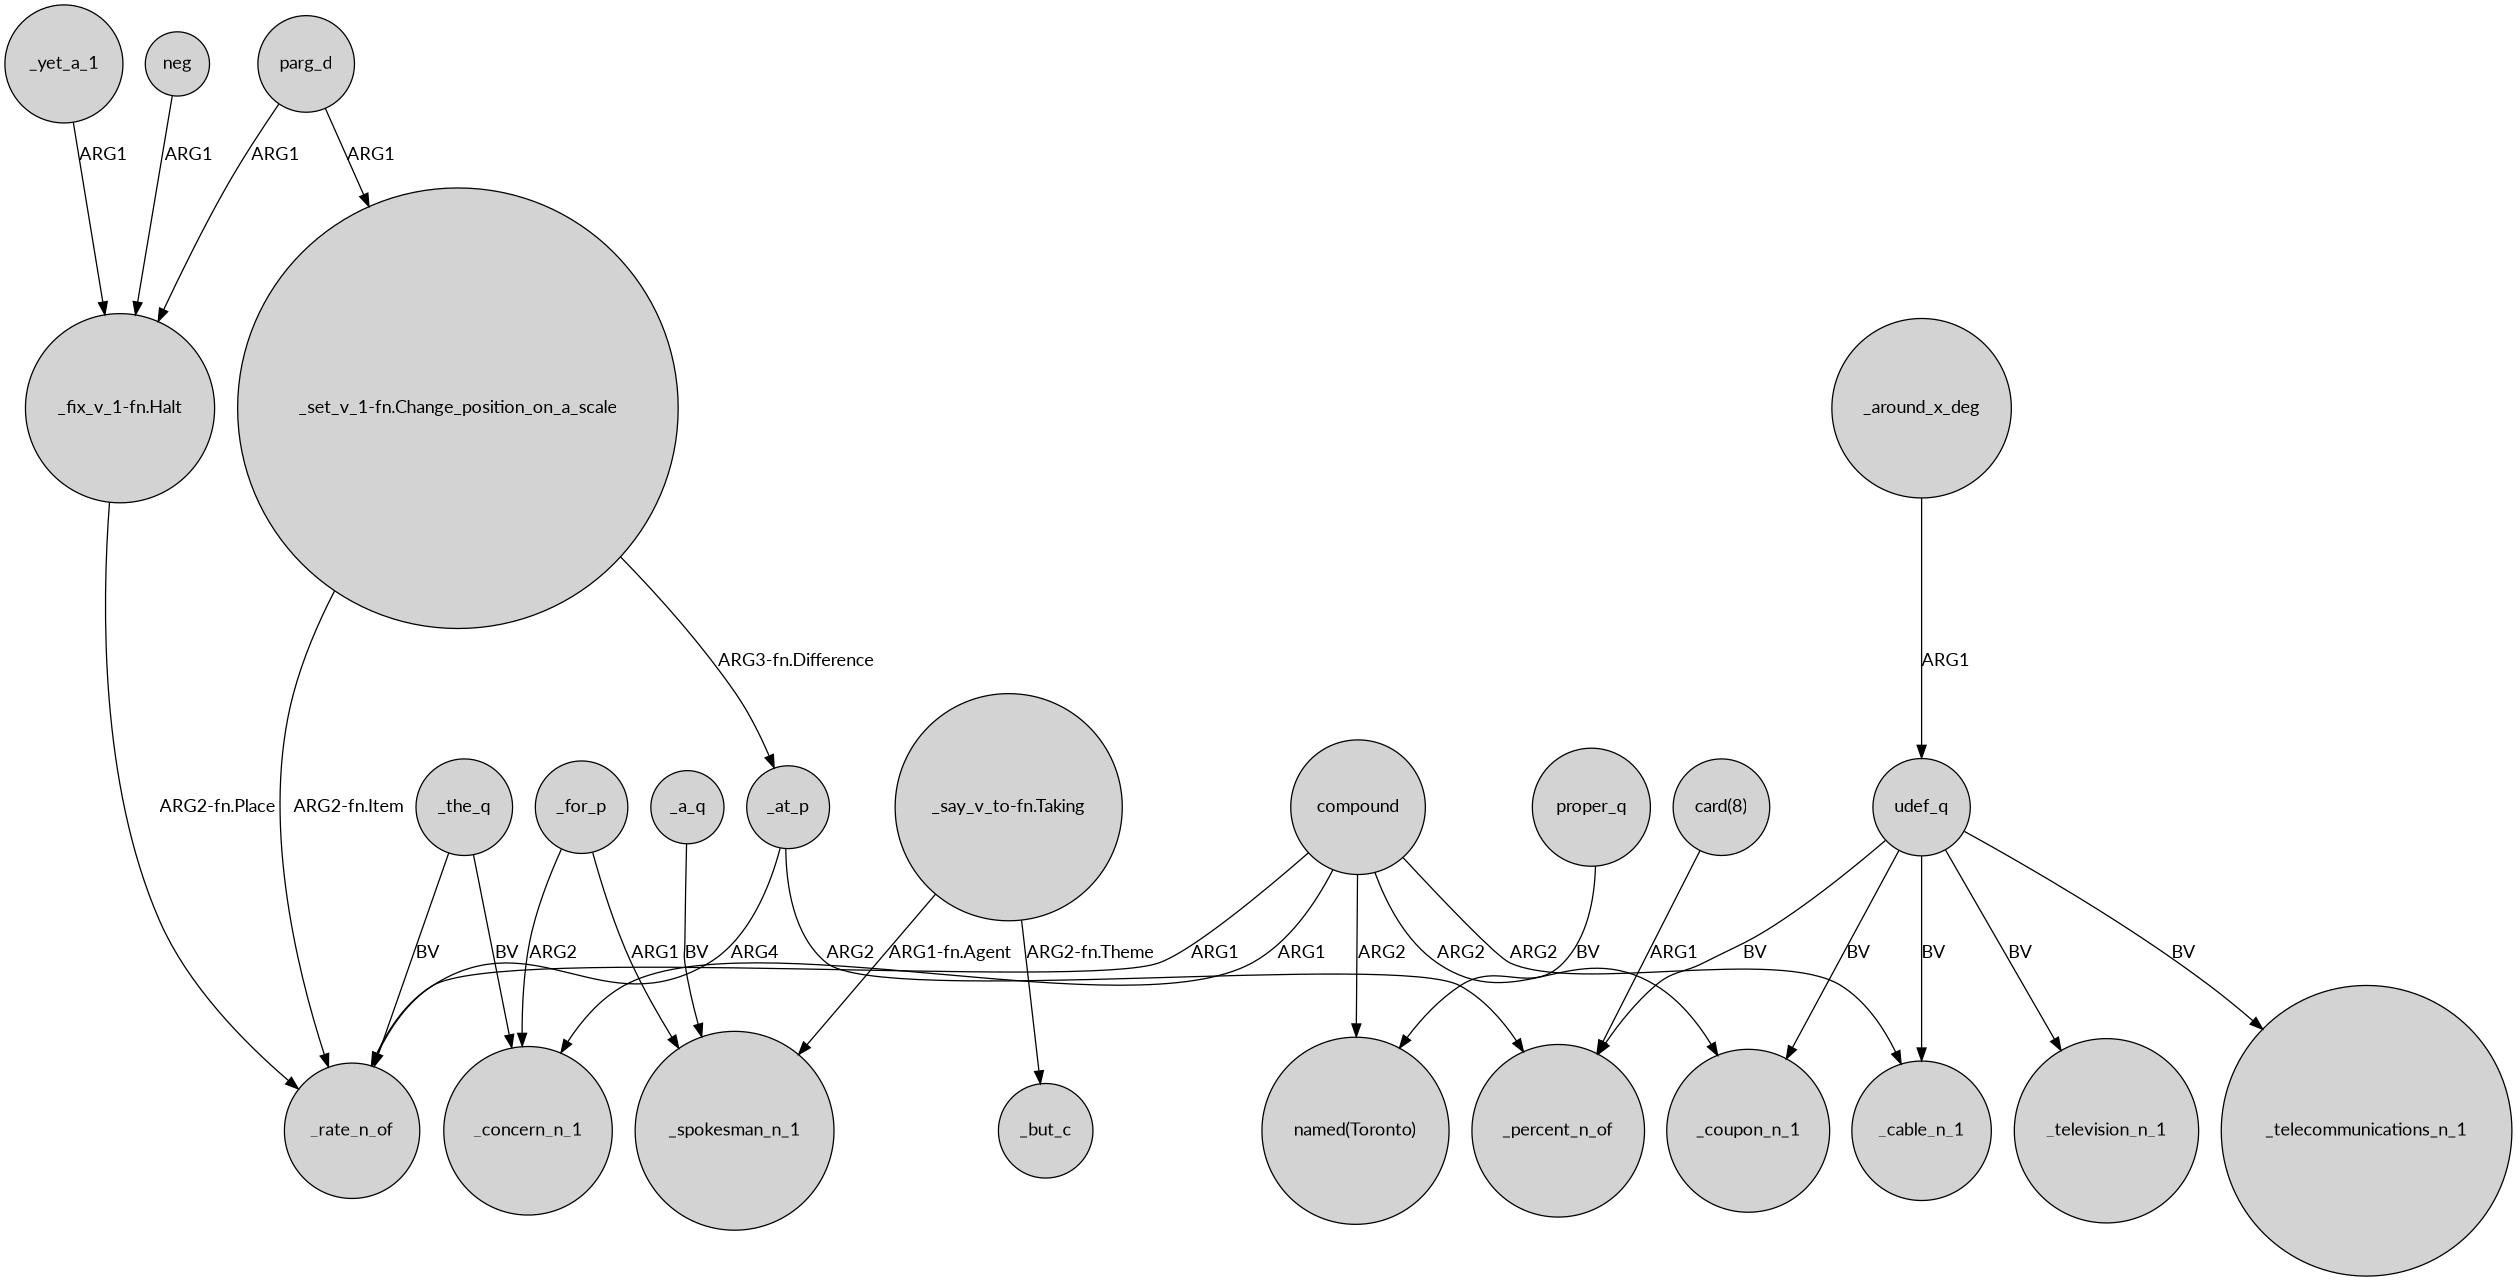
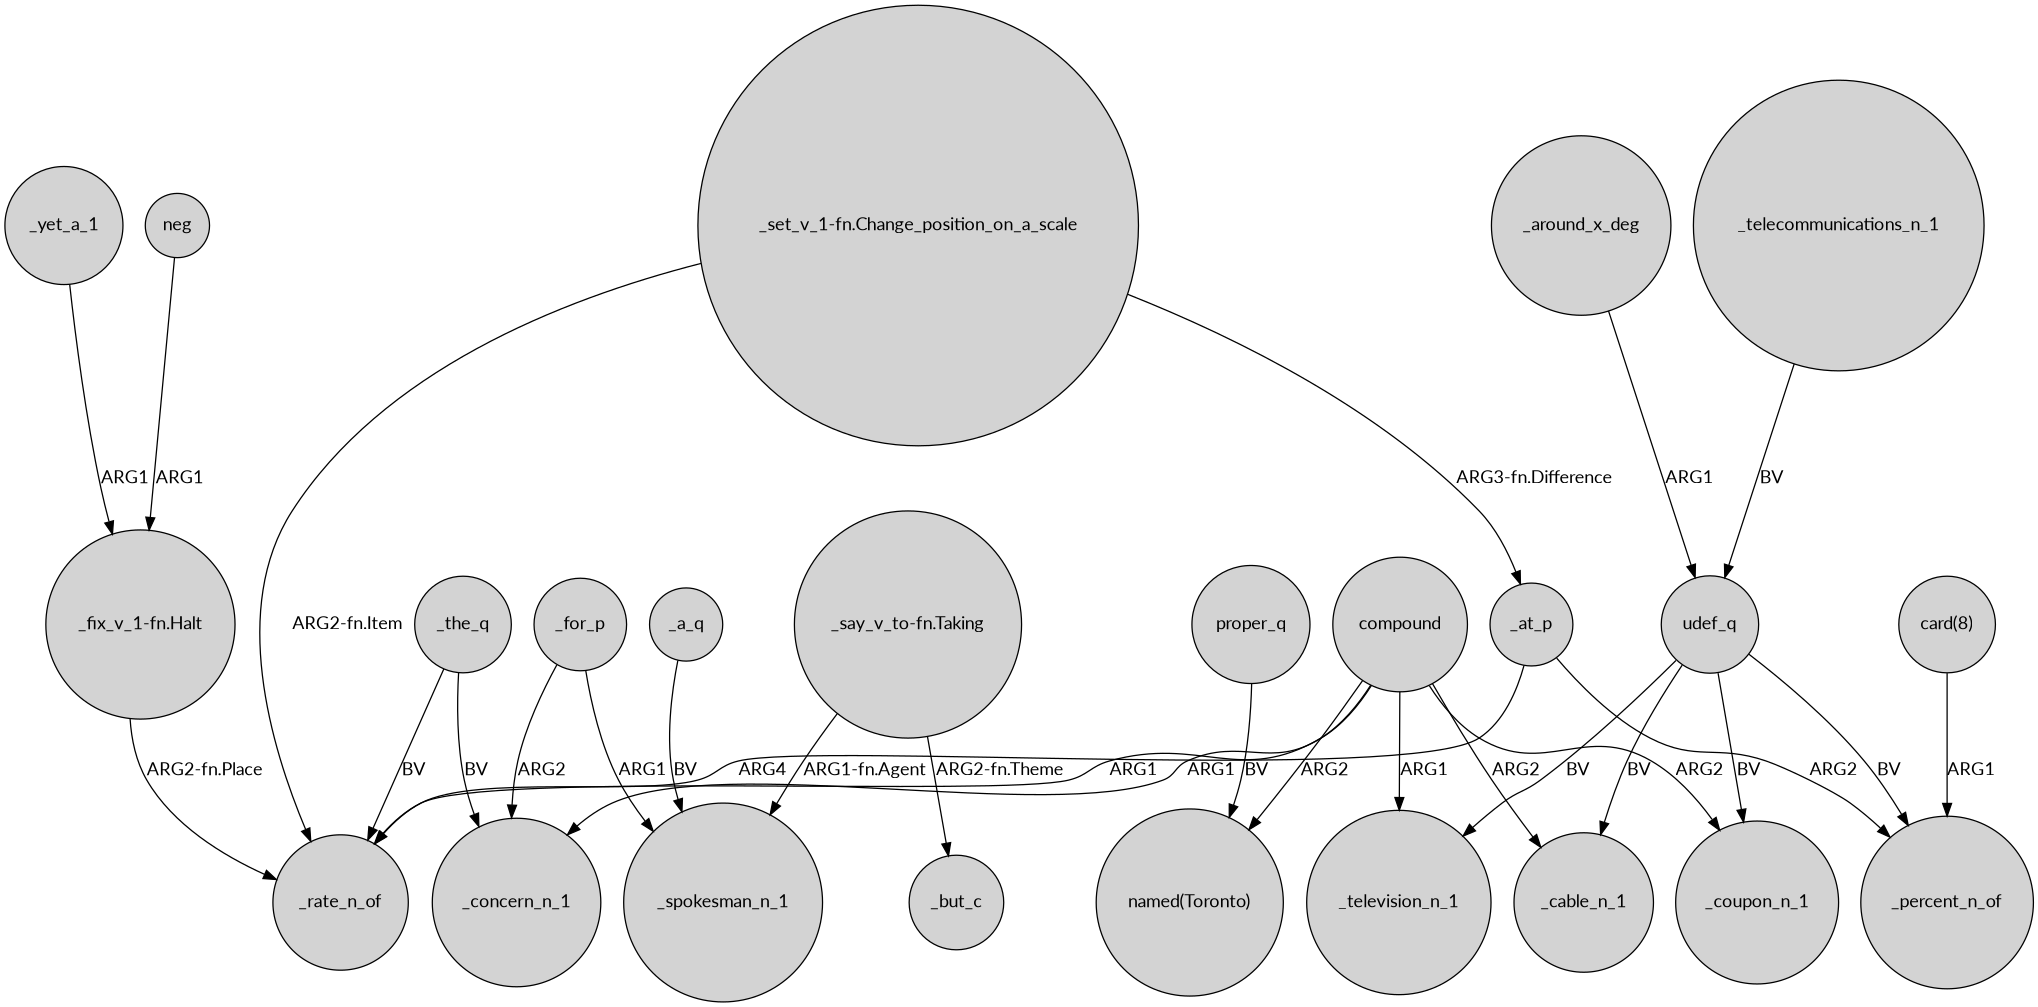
node "parg_d": removed
edge "compound" -> "_television_n_1": added, label "ARG1"
edge "udef_q" -> "_telecommunications_n_1": reversed
